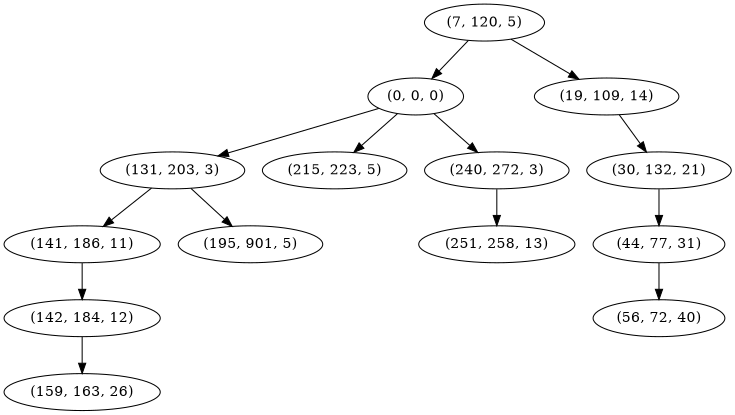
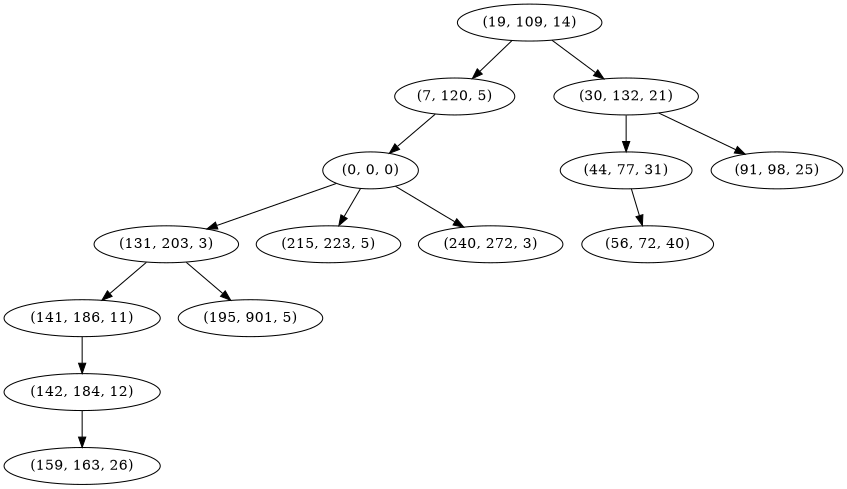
edge "(7, 120, 5)" -> "(19, 109, 14)": reversed
node "(91, 98, 25)": added
node "(251, 258, 13)": removed
